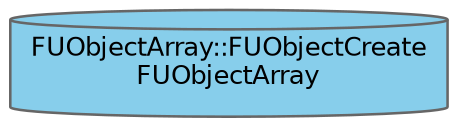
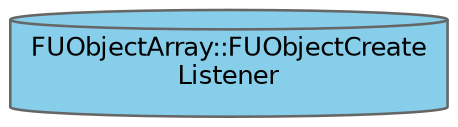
node "FUObjectArray::FUObjectCreate FUObjectArray": label "FUObjectArray::FUObjectCreate FUObjectArray" -> "FUObjectArray::FUObjectCreate Listener"
